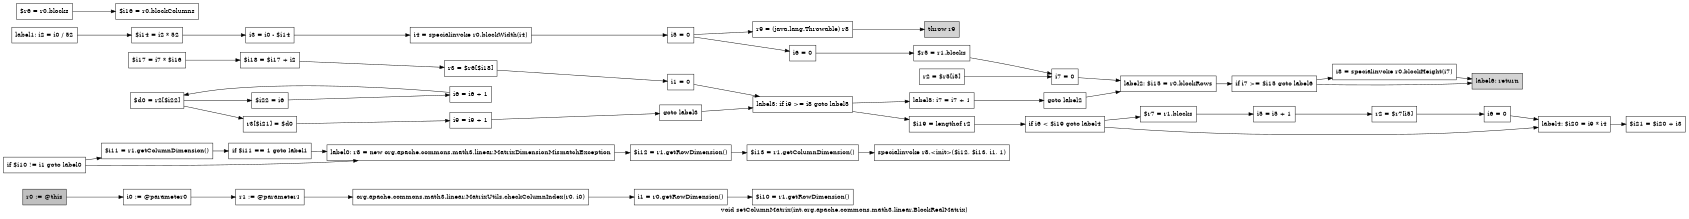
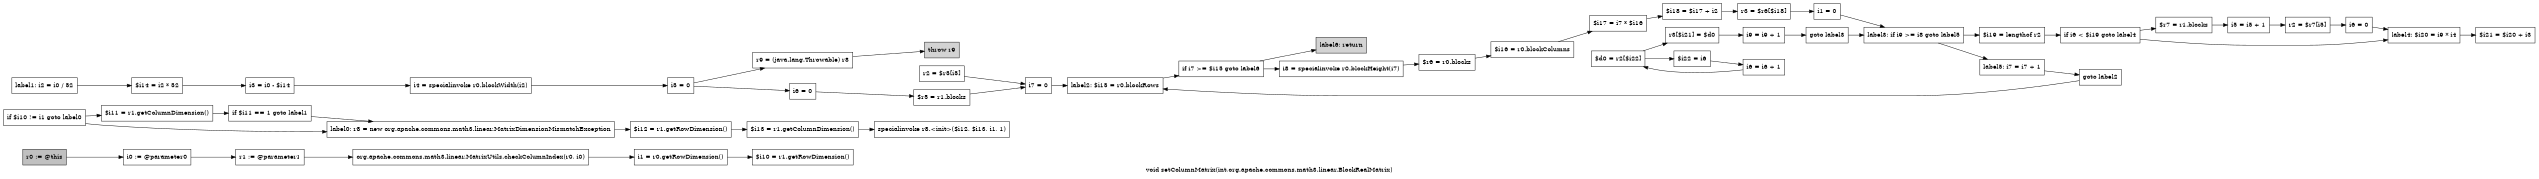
node "i4 = specialinvoke r0.blockWidth(i4)": label "i4 = specialinvoke r0.blockWidth(i4)" -> "i4 = specialinvoke r0.blockWidth(i2)"
edge "$i16 = r0.blockColumns" -> "$i17 = i7 * $i16": added
edge "i8 = specialinvoke r0.blockHeight(i7)" -> "label6: return": now "i8 = specialinvoke r0.blockHeight(i7)" -> "$r6 = r0.blocks"
